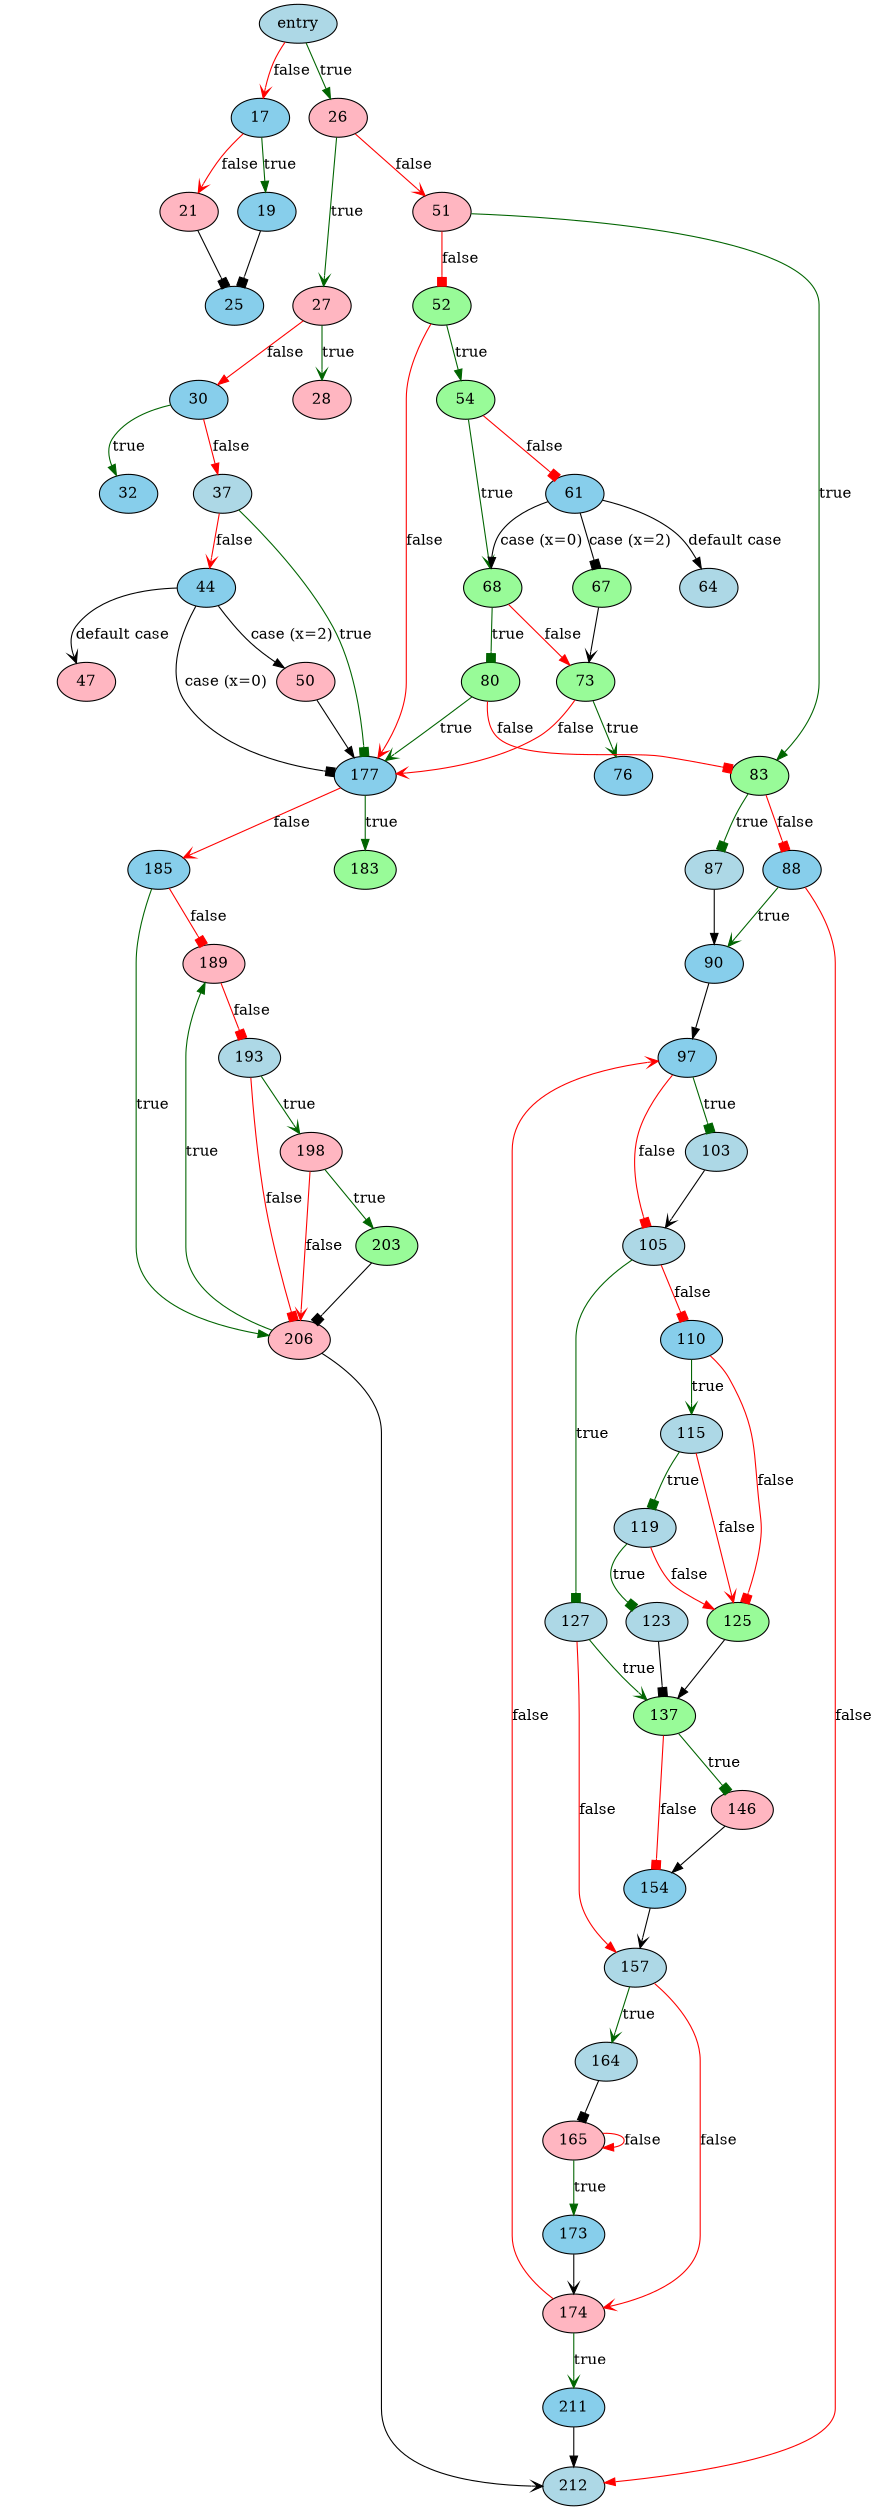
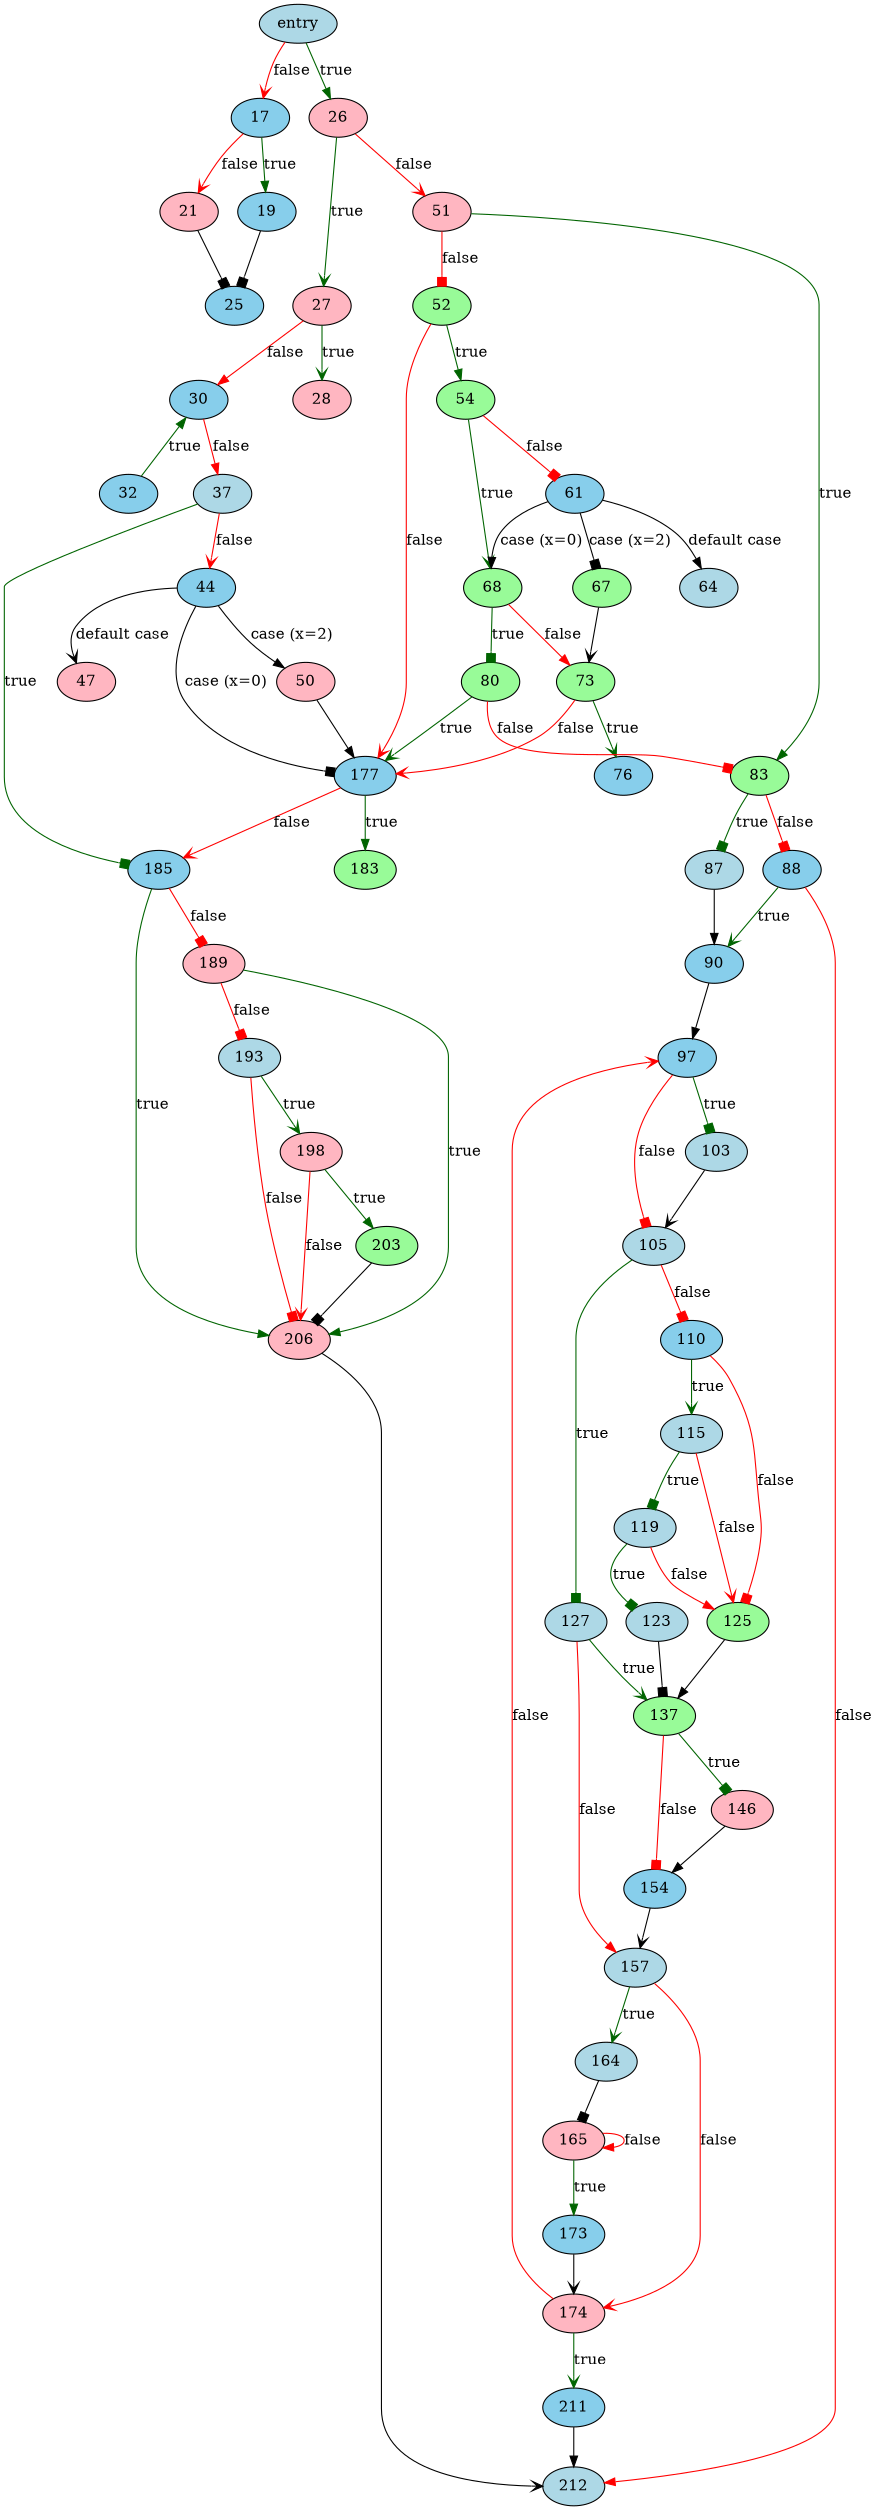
edge "30" -> "32": reversed
edge "37" -> "177": now "37" -> "185"
edge "206" -> "189": reversed
